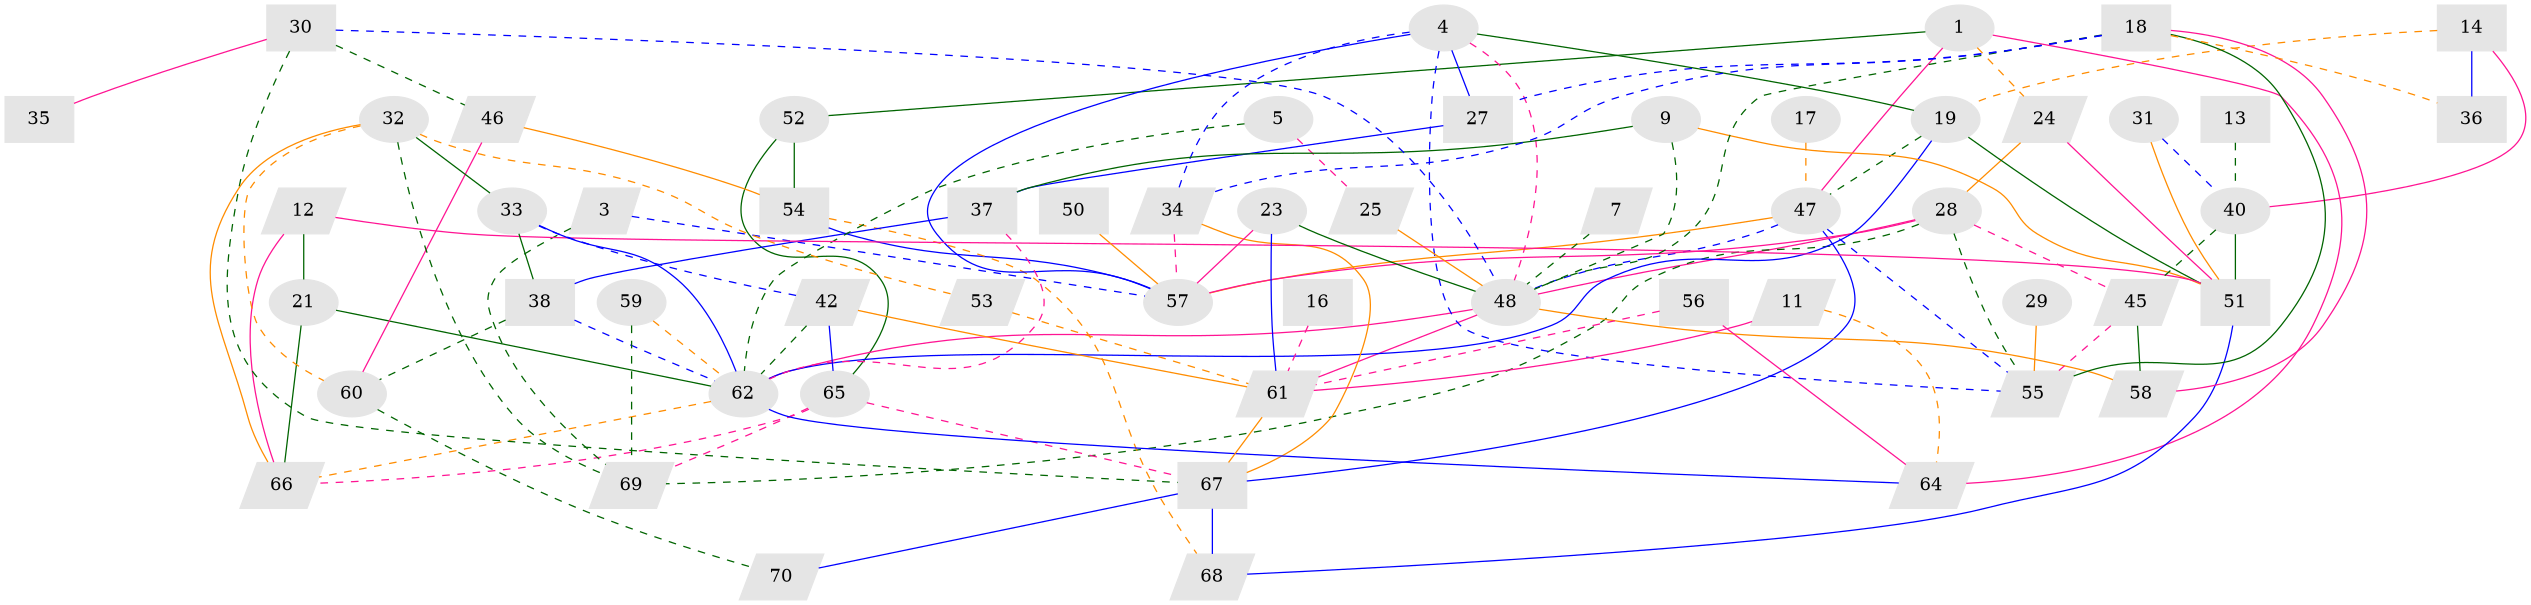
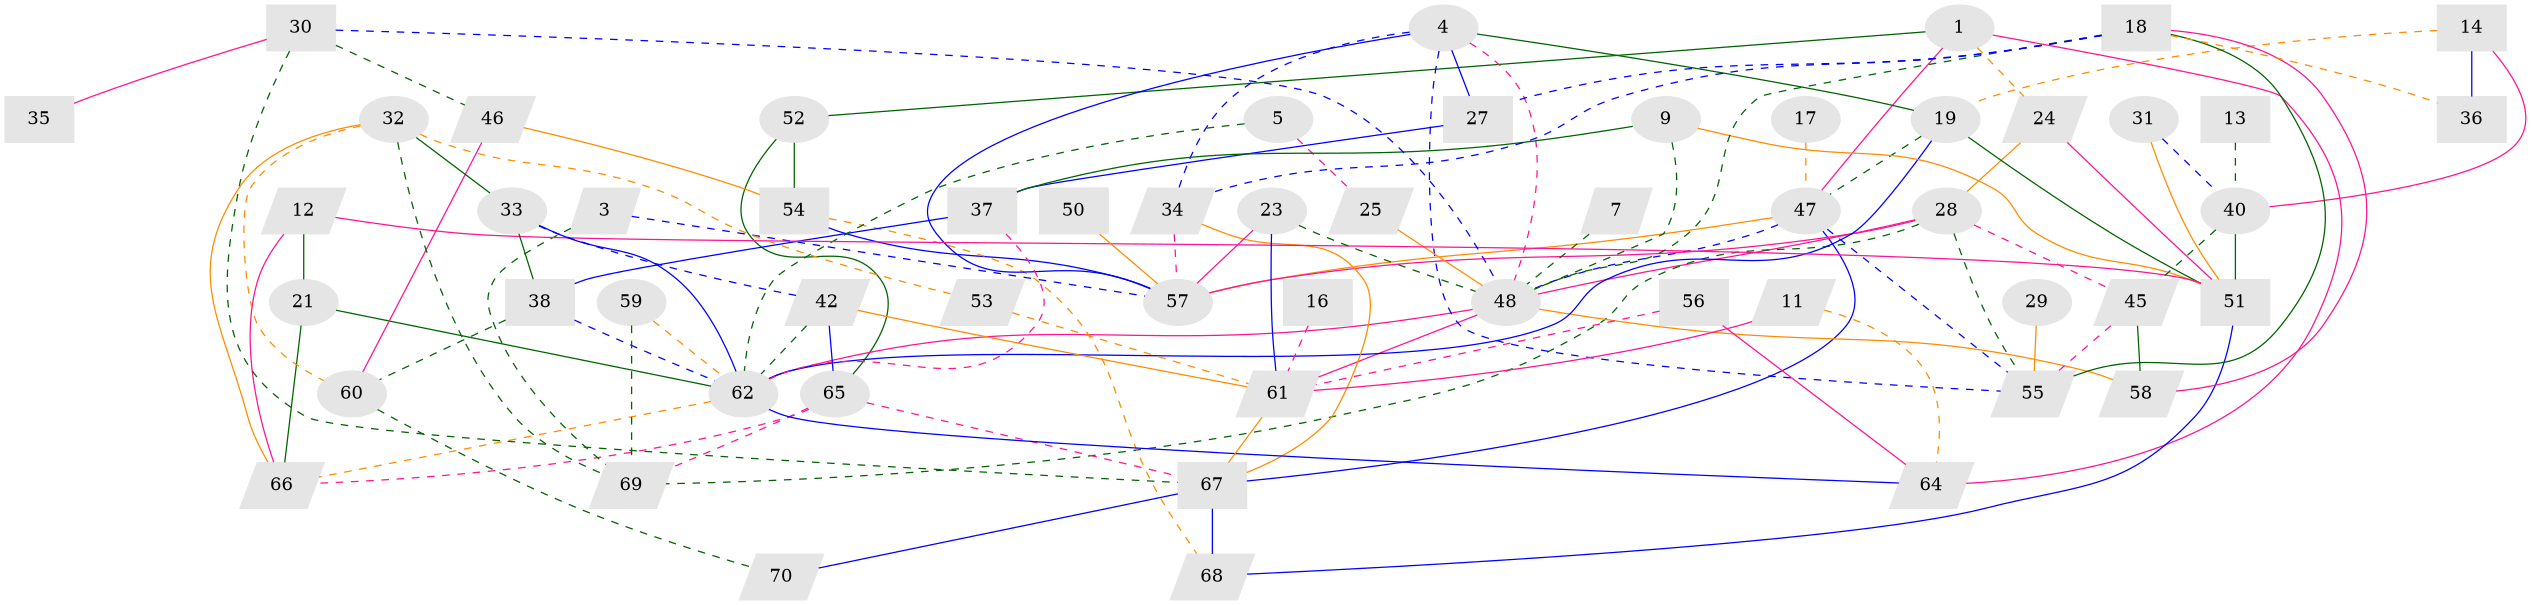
edge "23" -- "48": style solid -> dashed
